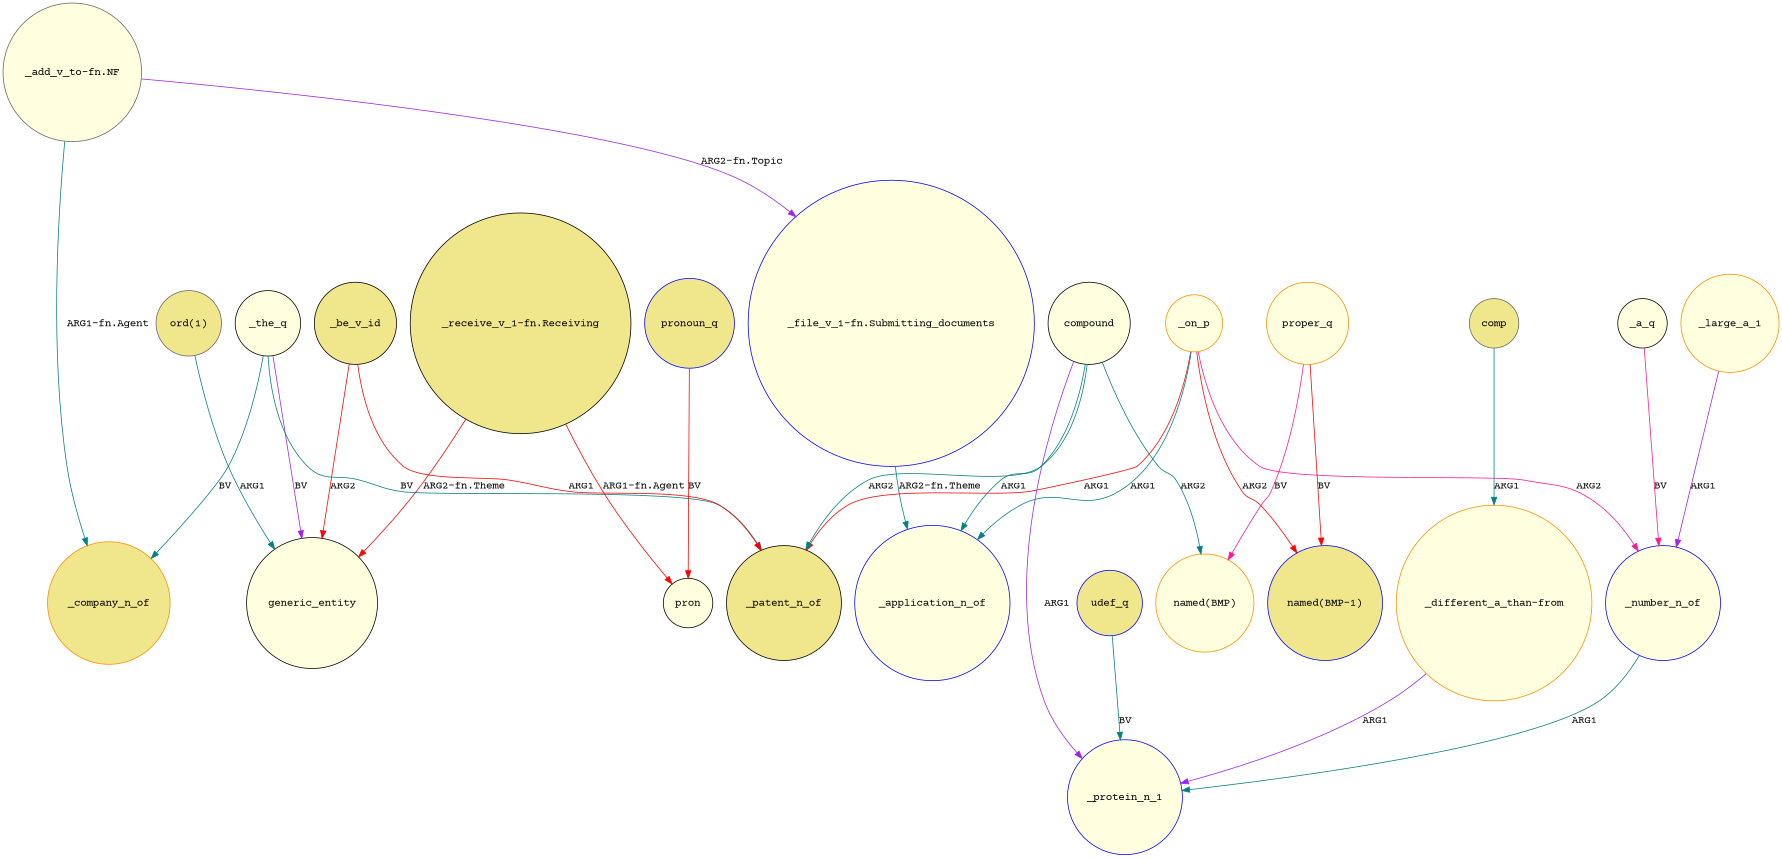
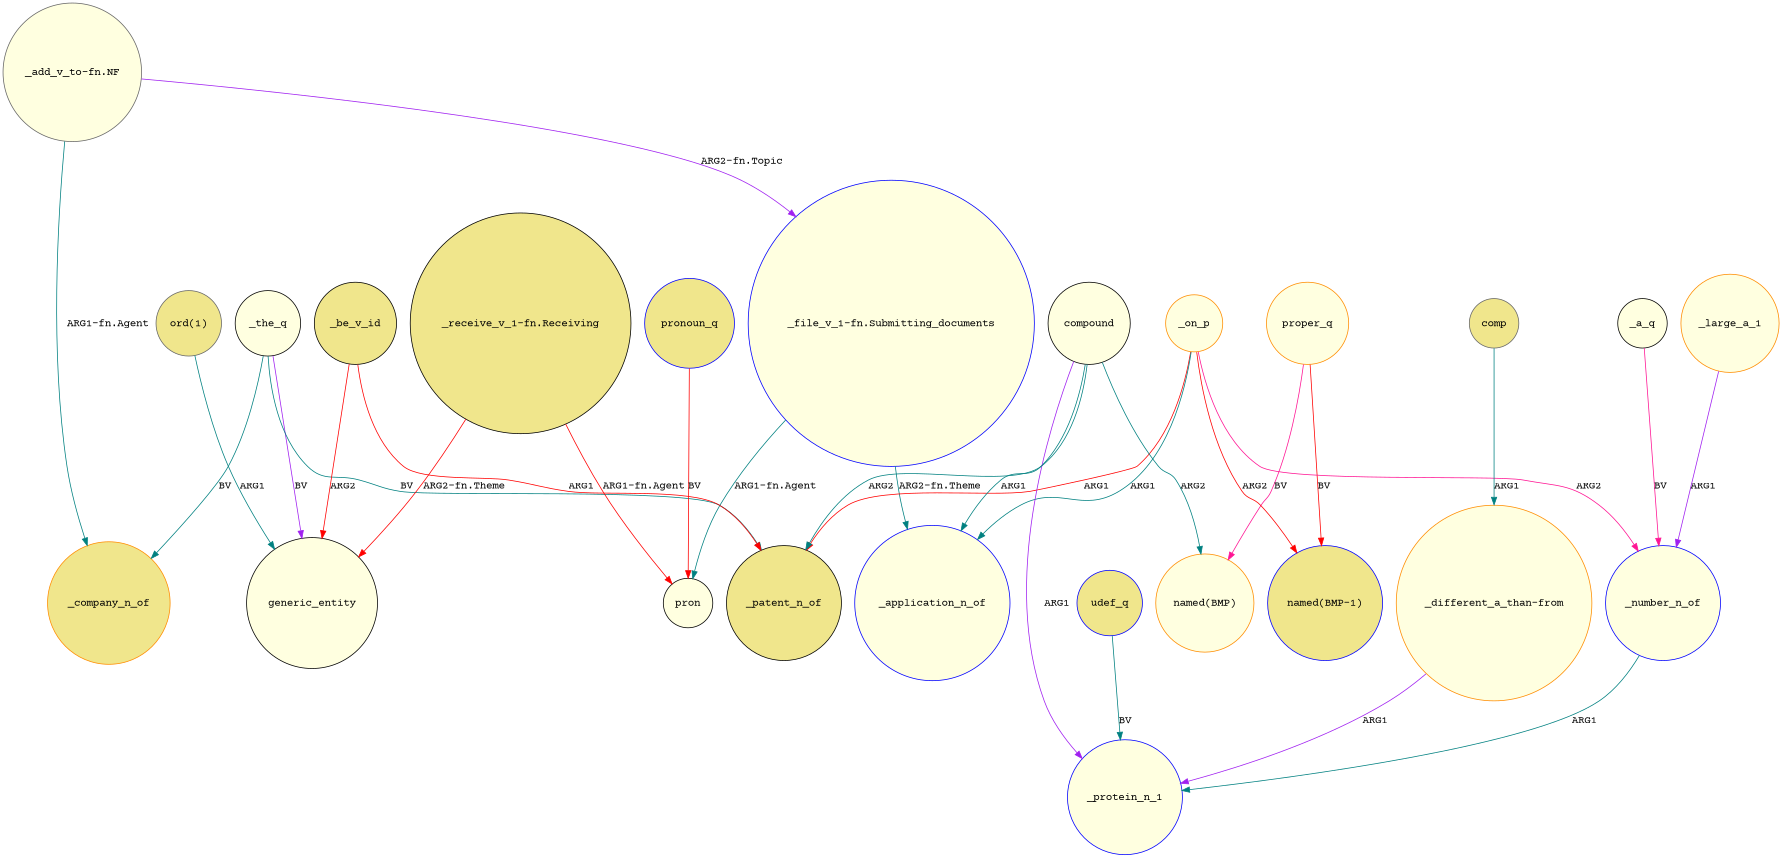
edge "_file_v_1-fn.Submitting_documents" -> "pron": added, label "ARG1-fn.Agent"
